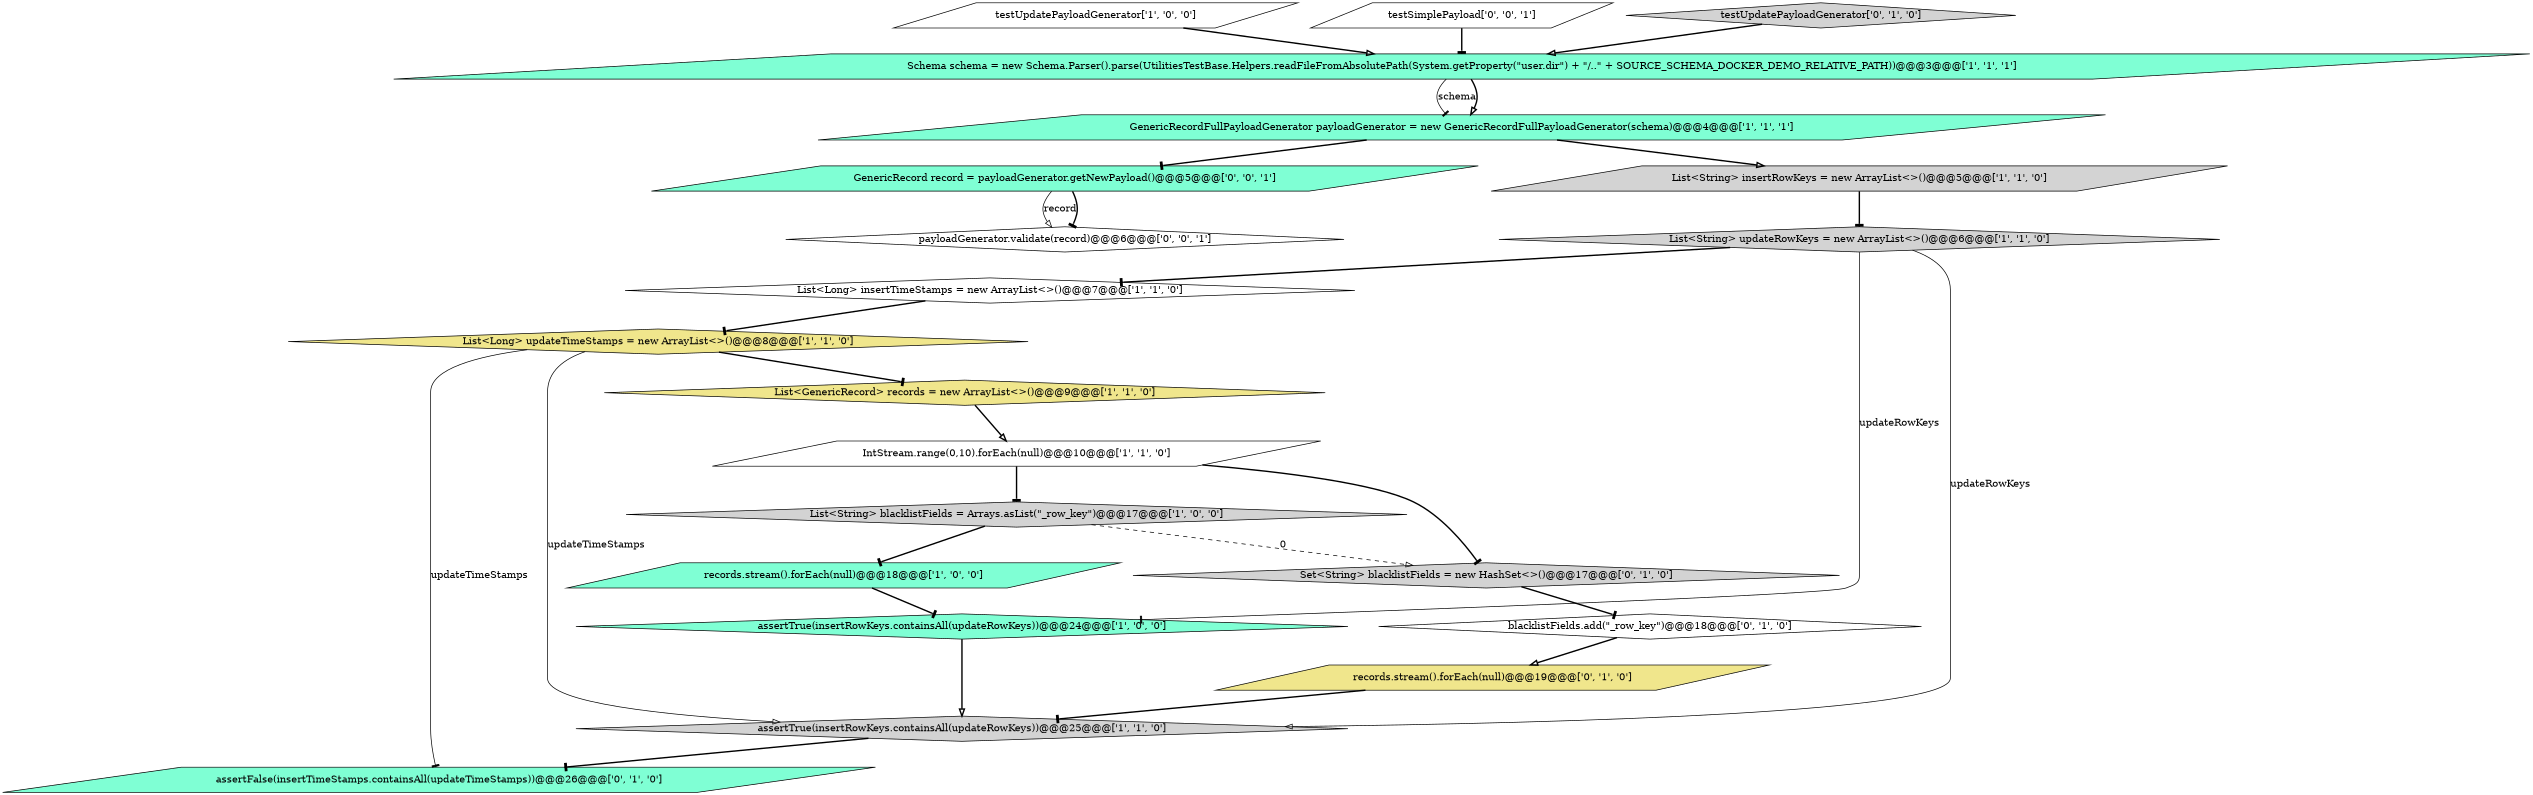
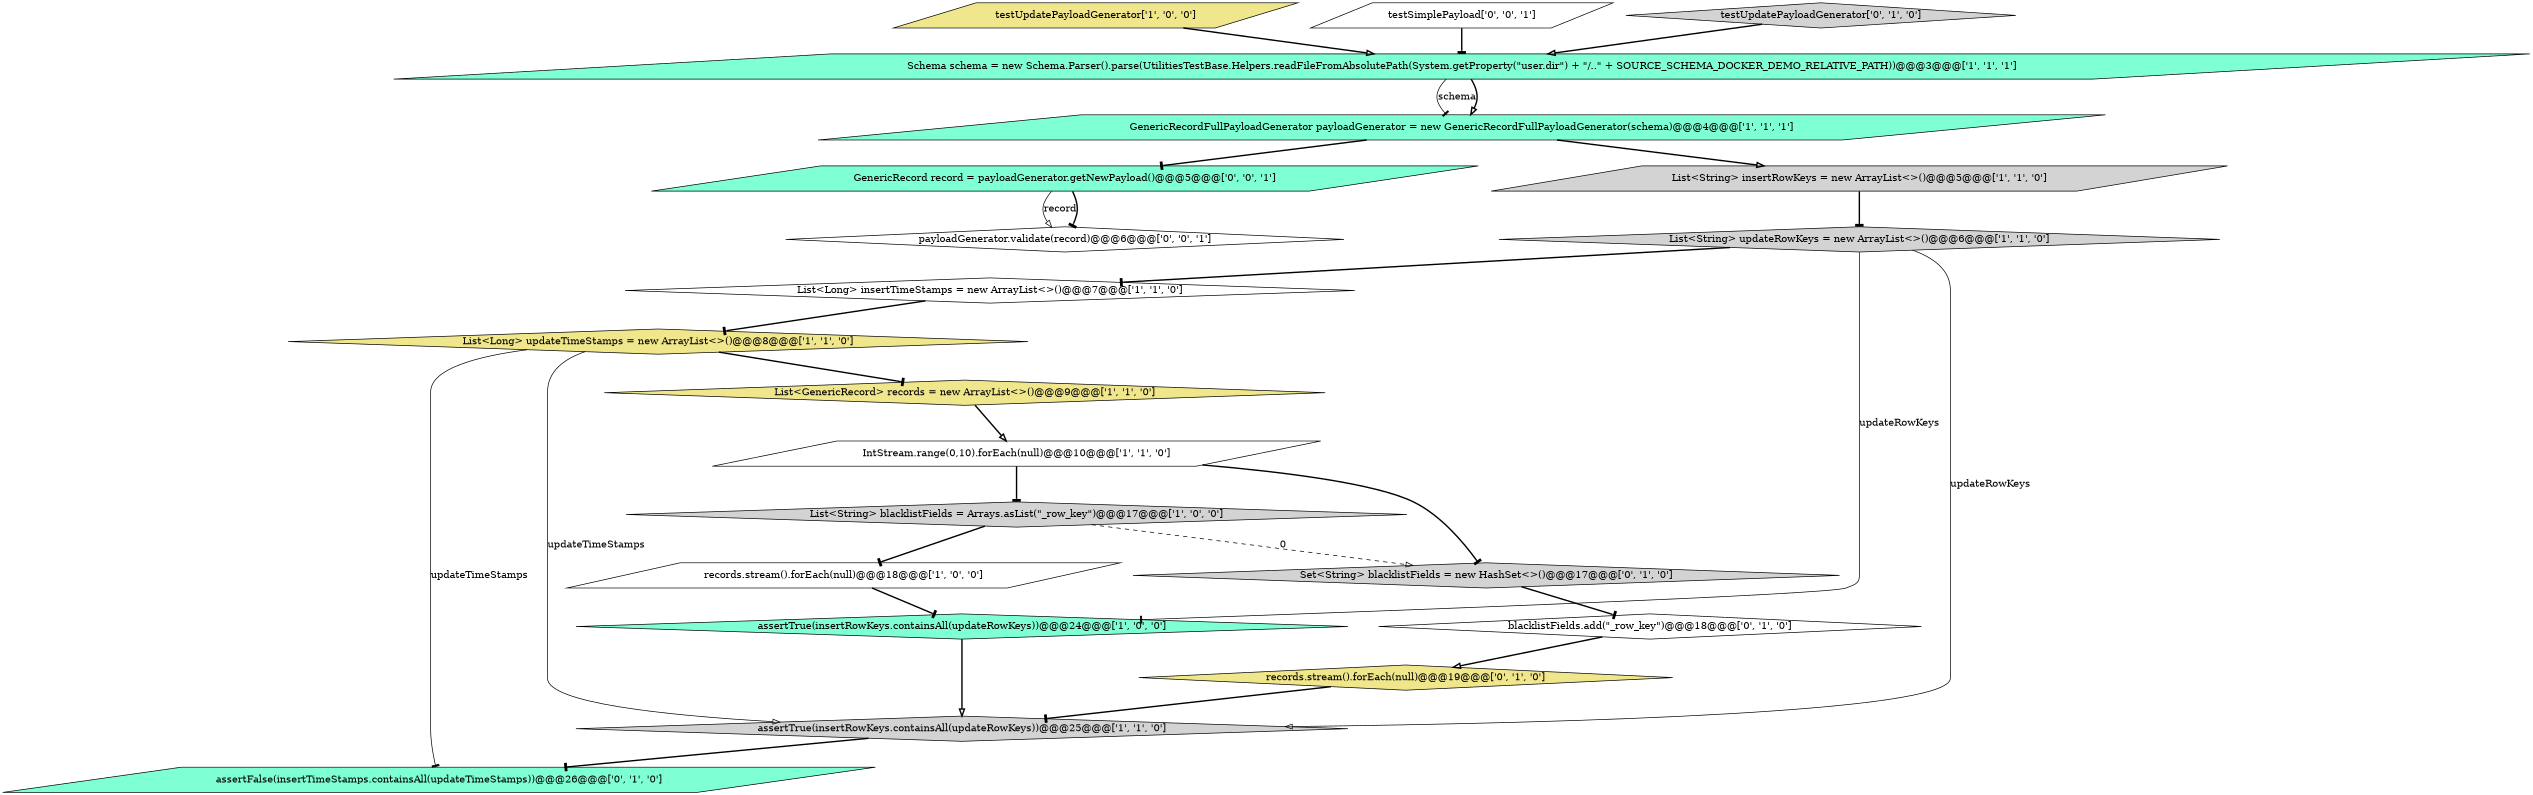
node "testUpdatePayloadGenerator['1', '0', '0']": fillcolor white -> khaki
node "records.stream().forEach(null)@@@18@@@['1', '0', '0']": fillcolor aquamarine -> white
node "records.stream().forEach(null)@@@19@@@['0', '1', '0']": shape parallelogram -> diamond
